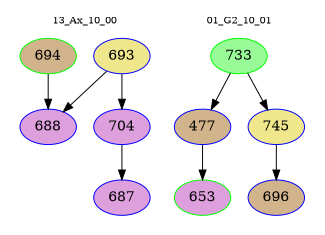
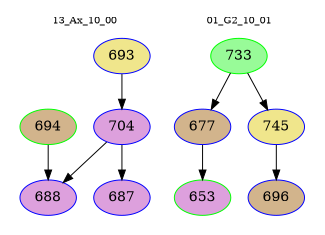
edge "693" -> "688": now "704" -> "688"
node "477": label "477" -> "677"
